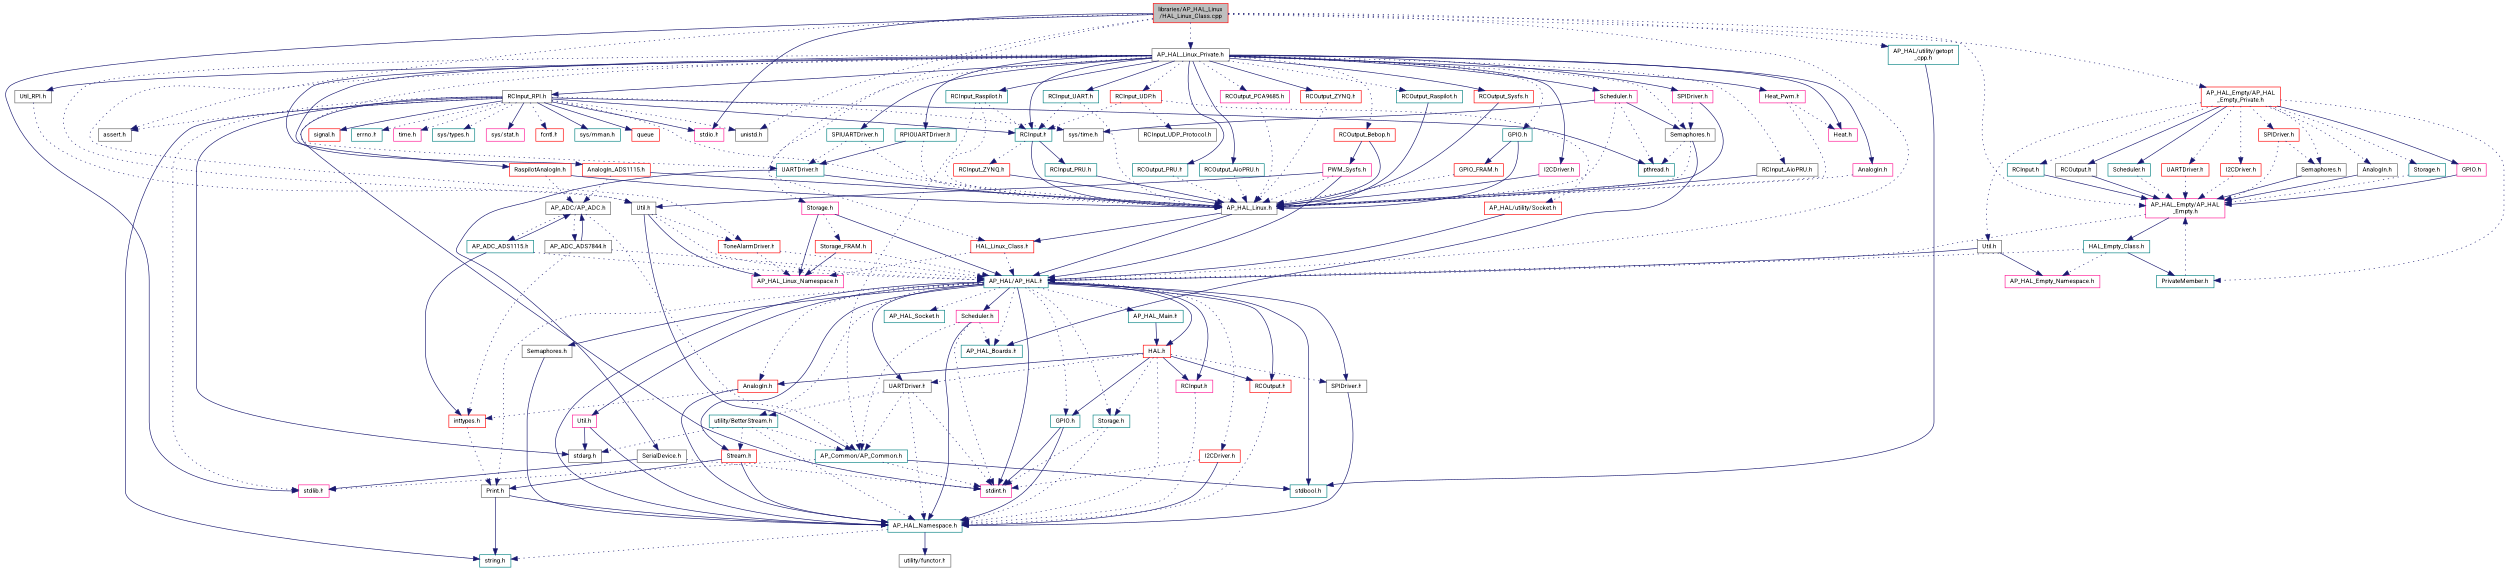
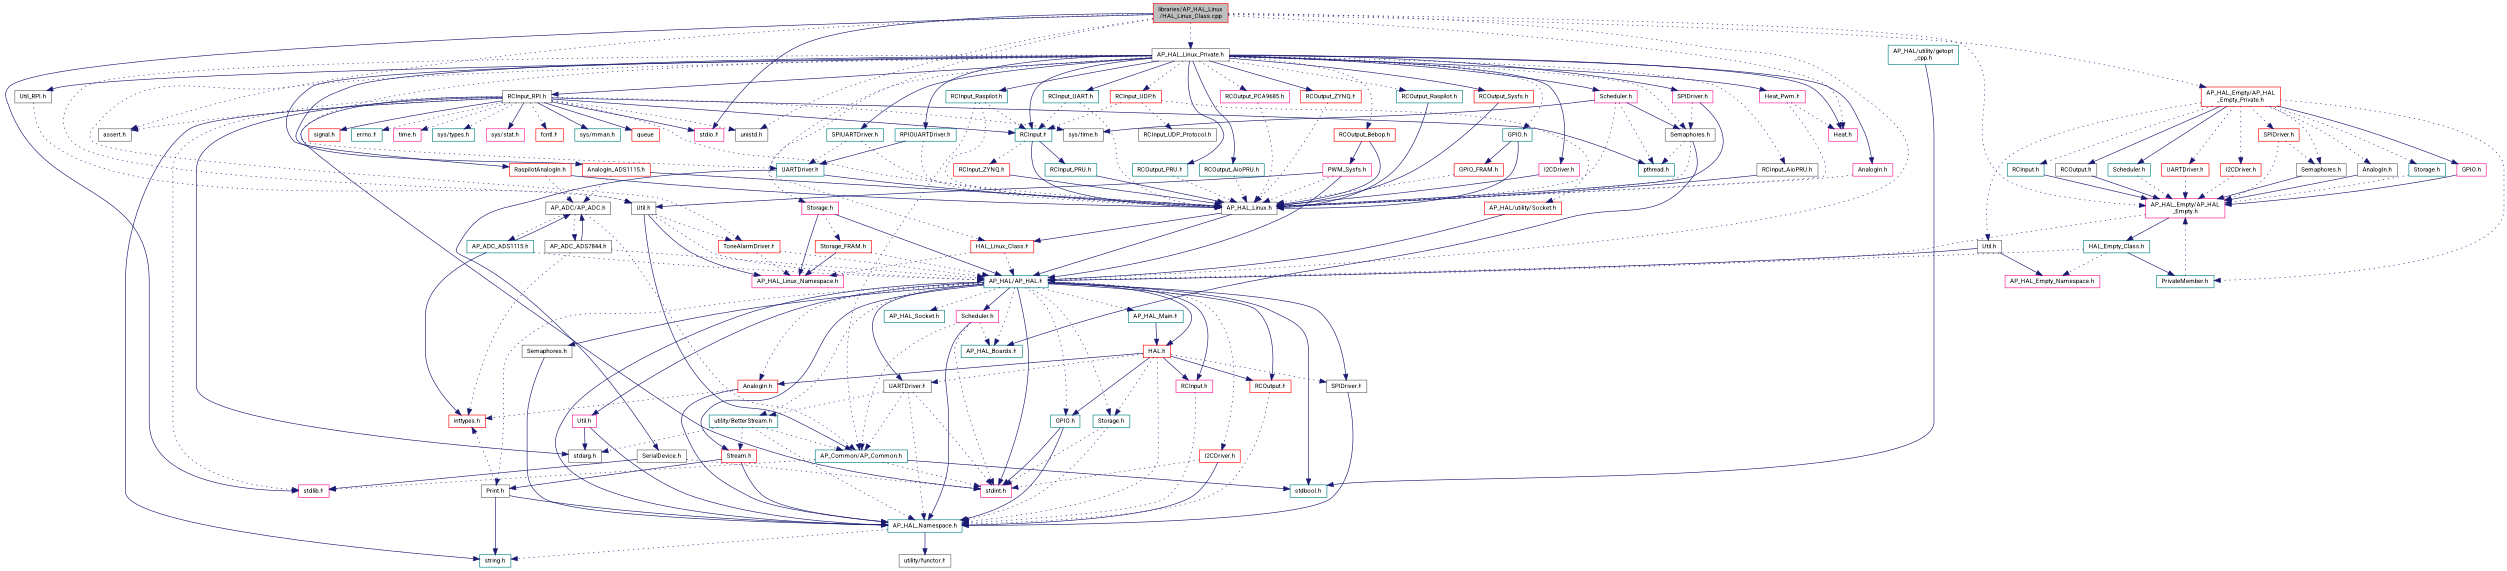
edge "libraries/AP_HAL_Linux /HAL_Linux_Class.cpp" -> "AP_HAL/utility/getopt _cpp.h": now "libraries/AP_HAL_Linux /HAL_Linux_Class.cpp" -> "Heat.h"
edge "inttypes.h" -> "Print.h": reversed
